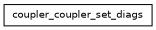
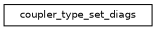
node "coupler_coupler_set_diags": label "coupler_coupler_set_diags" -> "coupler_type_set_diags"
